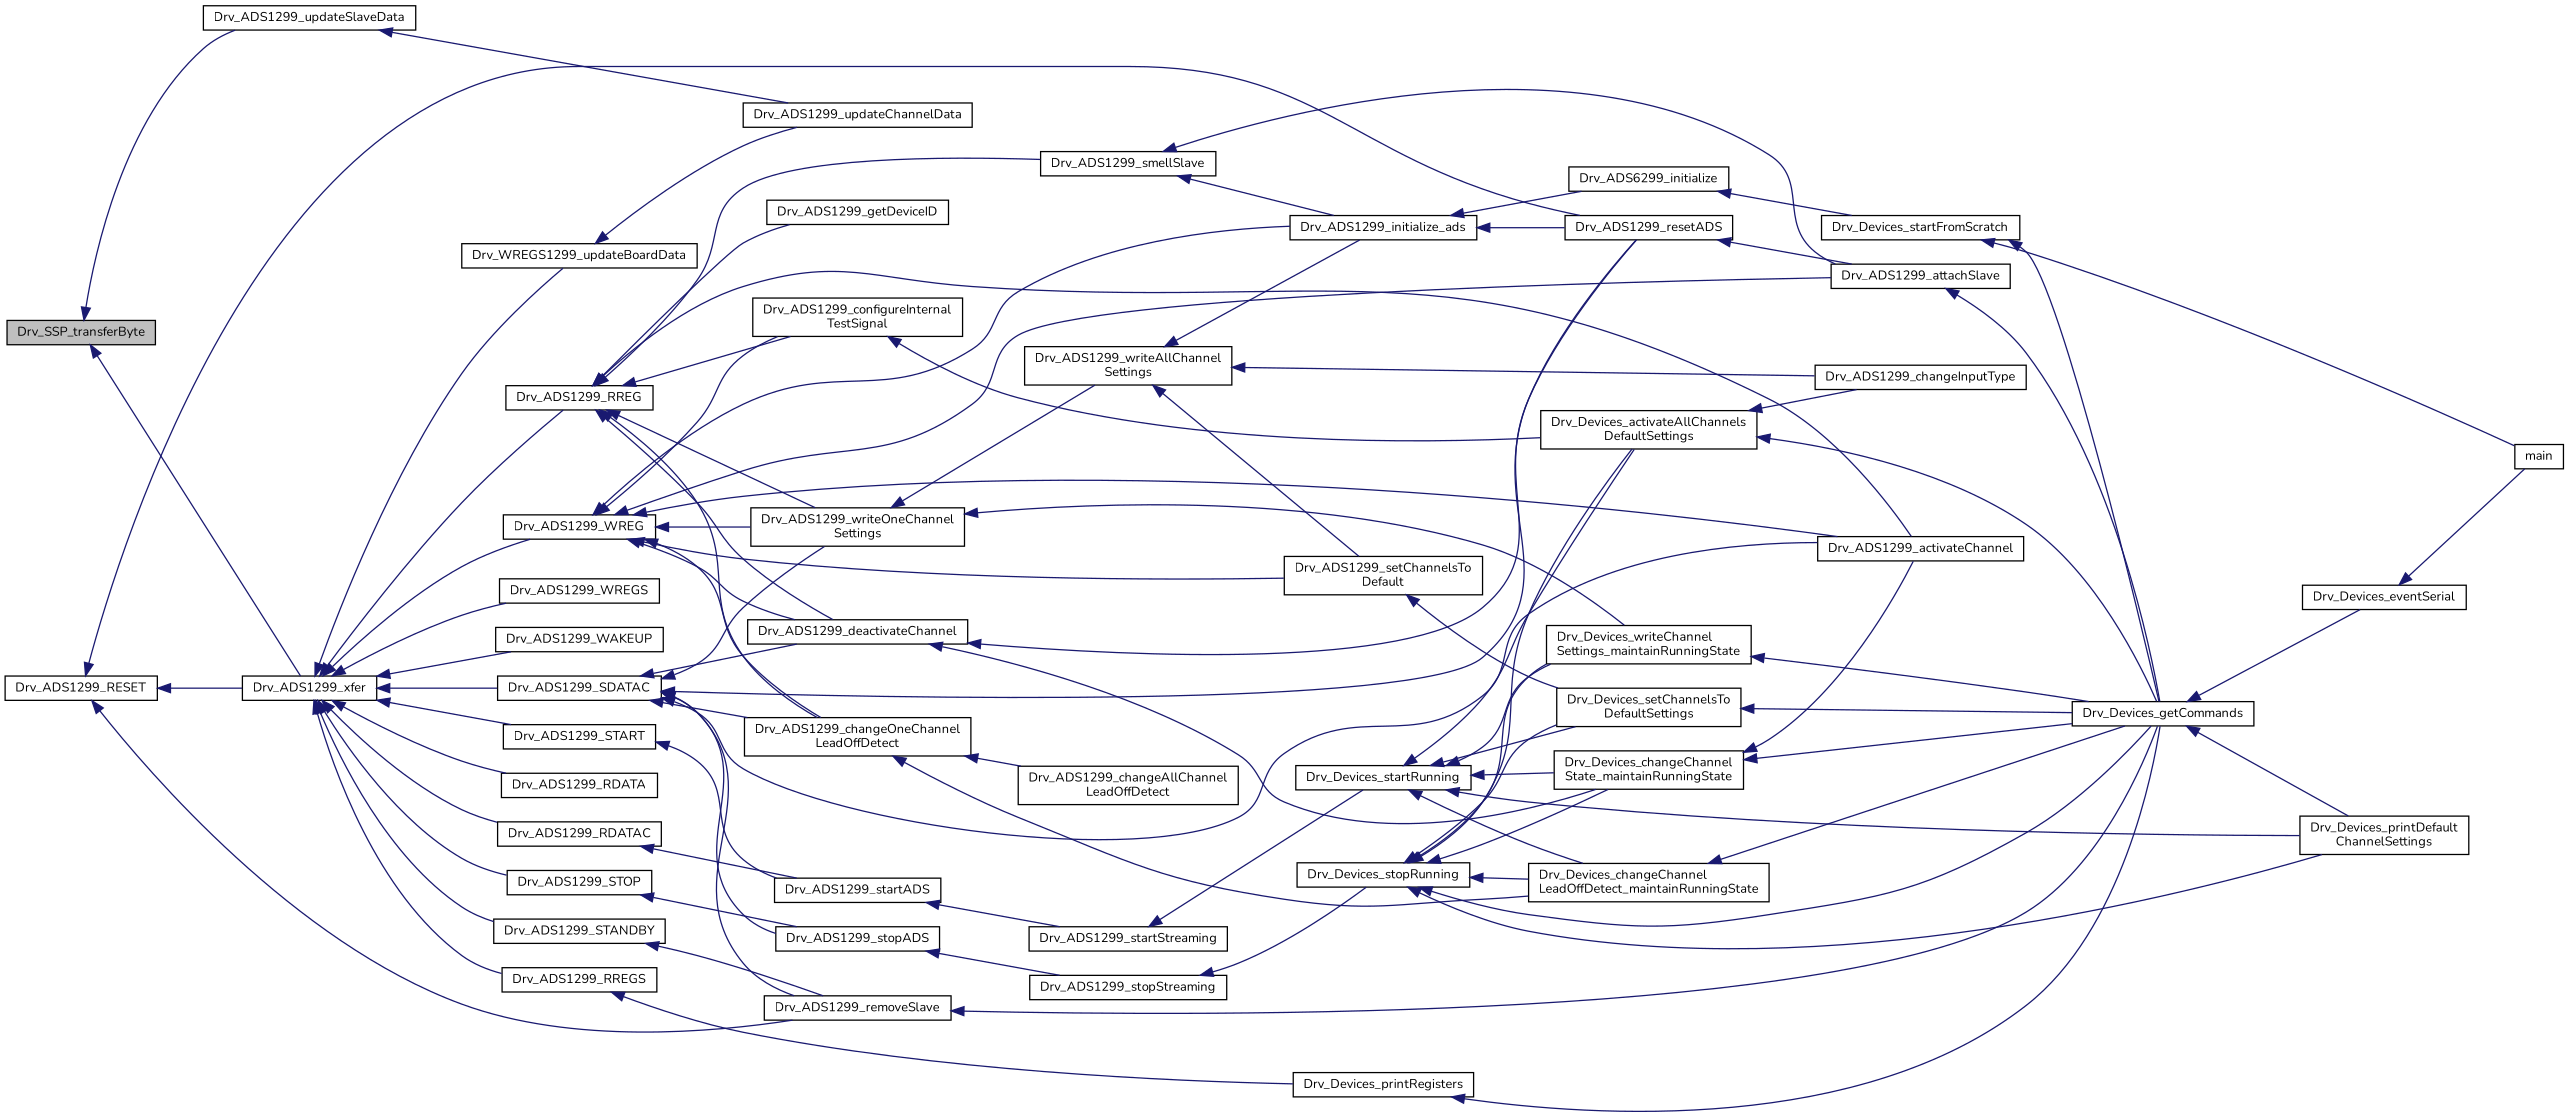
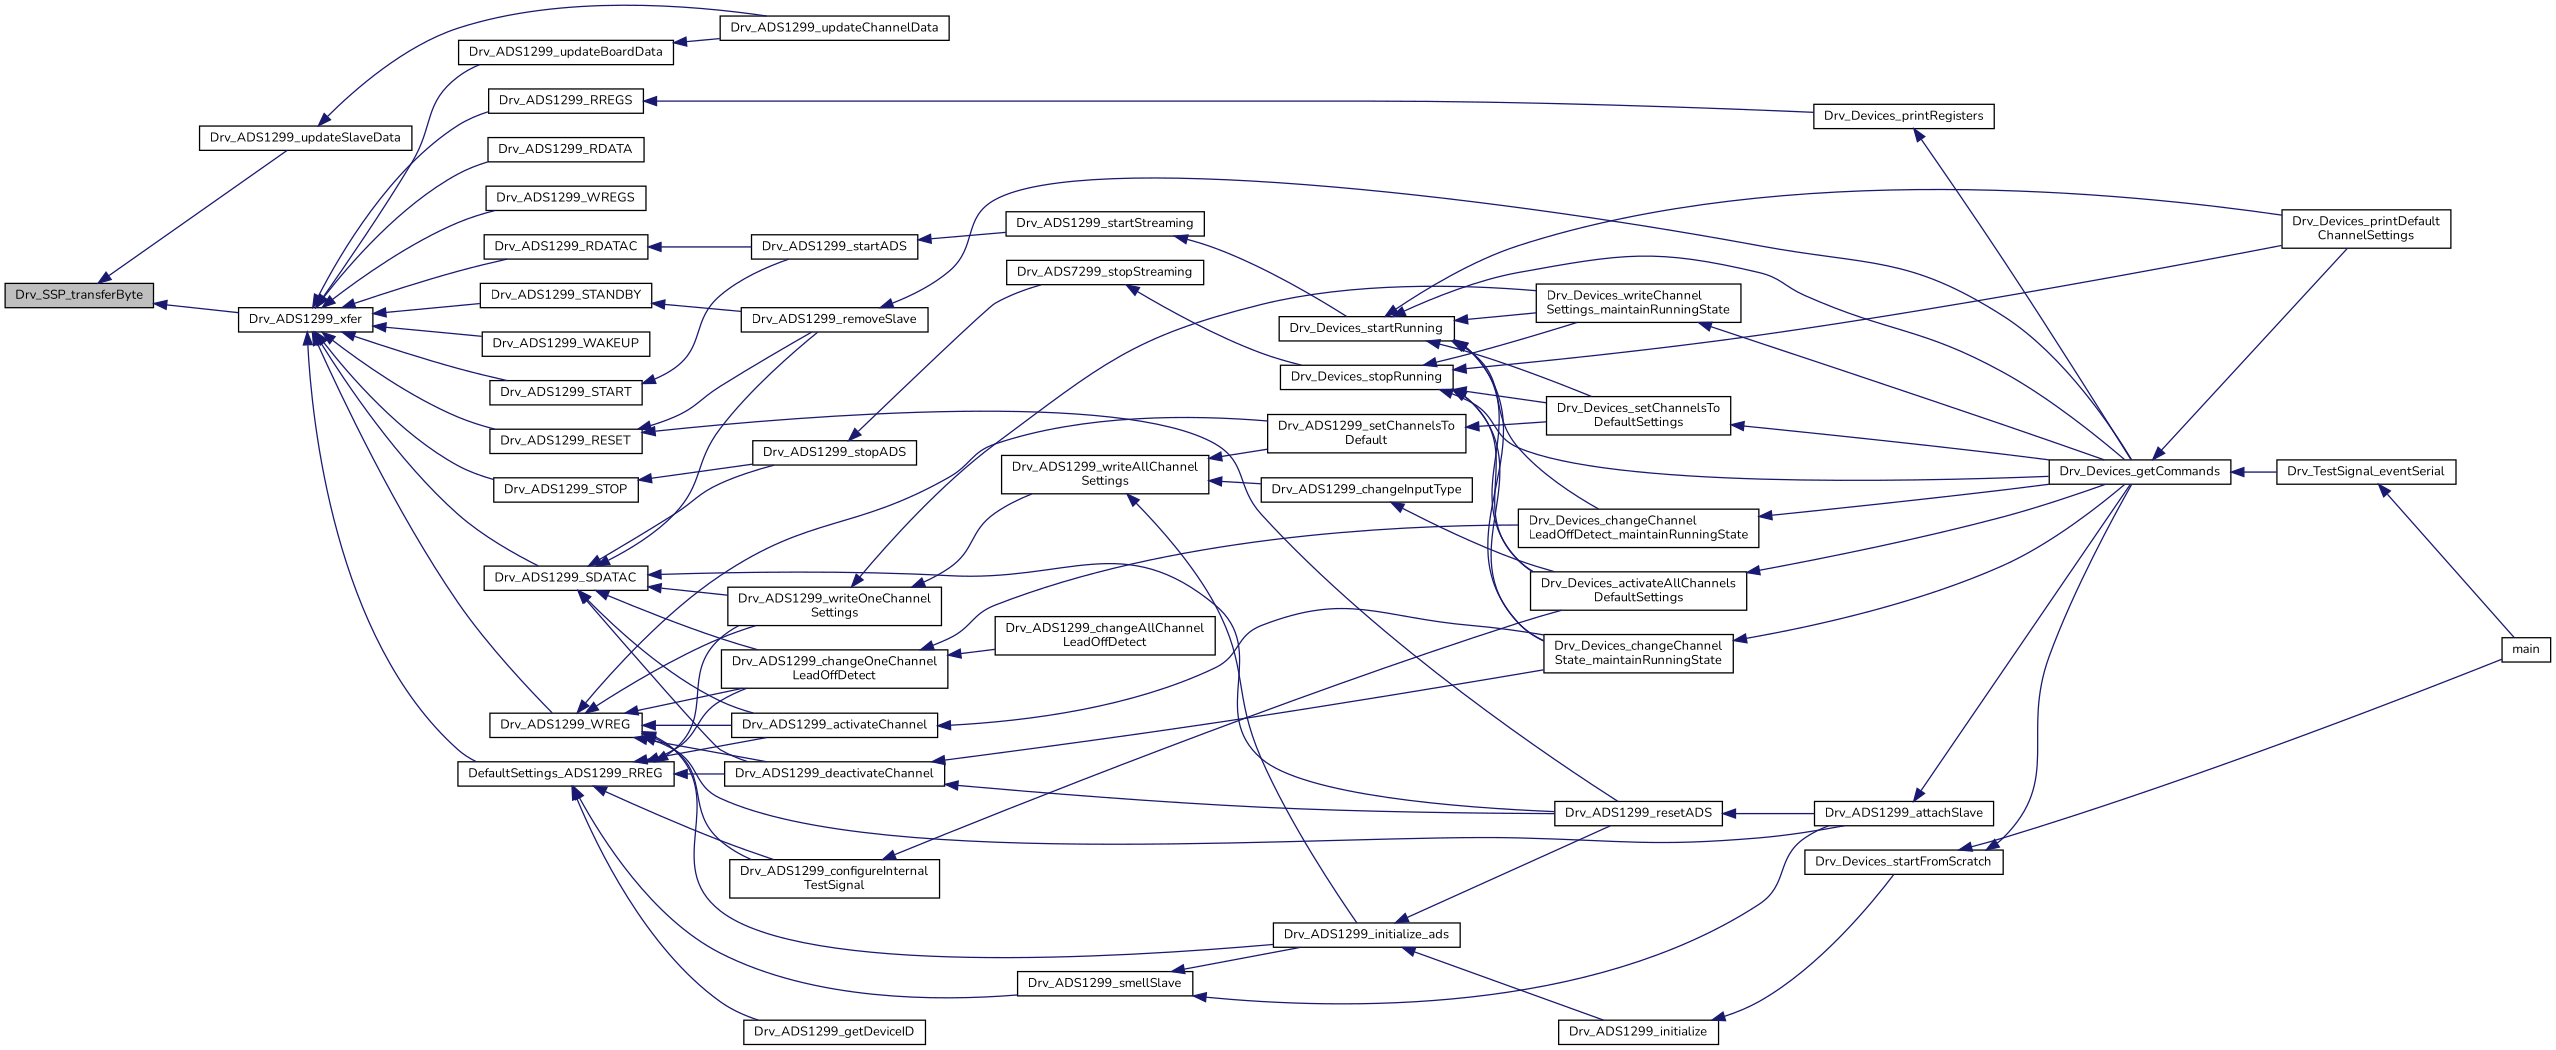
node "Drv_ADS6299_initialize": label "Drv_ADS6299_initialize" -> "Drv_ADS1299_initialize"
node "Drv_WREGS1299_updateBoardData": label "Drv_WREGS1299_updateBoardData" -> "Drv_ADS1299_updateBoardData"
edge "Drv_Devices_getCommands" -> "Drv_Devices_startRunning": added
node "Drv_ADS1299_RREG": label "Drv_ADS1299_RREG" -> "DefaultSettings_ADS1299_RREG"
edge "Drv_ADS1299_changeInputType" -> "Drv_Devices_activateAllChannels DefaultSettings": reversed
node "Drv_Devices_eventSerial": label "Drv_Devices_eventSerial" -> "Drv_TestSignal_eventSerial"
edge "Drv_ADS1299_activateChannel" -> "Drv_Devices_changeChannel State_maintainRunningState": reversed
edge "Drv_ADS1299_xfer" -> "Drv_ADS1299_RESET": reversed
edge "Drv_Devices_changeChannel LeadOffDetect_maintainRunningState" -> "Drv_Devices_stopRunning": removed
node "Drv_ADS1299_stopStreaming": label "Drv_ADS1299_stopStreaming" -> "Drv_ADS7299_stopStreaming"
